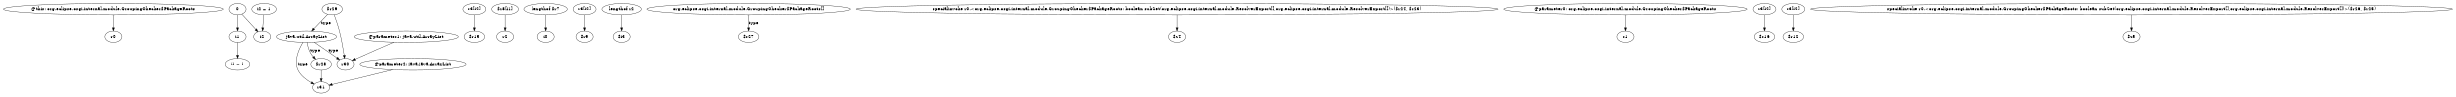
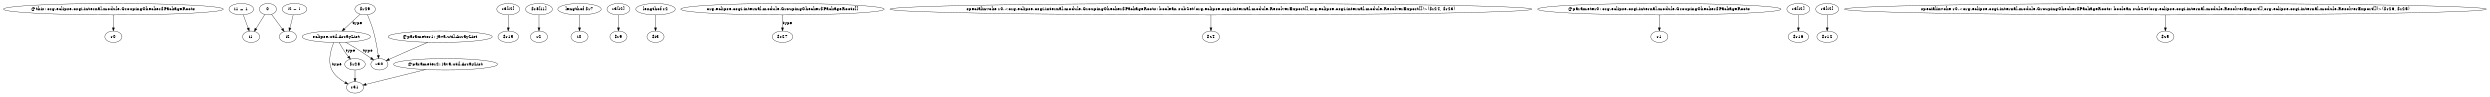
node "java.util.ArrayList": label "java.util.ArrayList" -> "eclipse.util.ArrayList"
edge "i1" -> "i1 + 1": reversed
node "@parameter2: java.java.ArrayList": label "@parameter2: java.java.ArrayList" -> "@parameter2: java.util.ArrayList"
